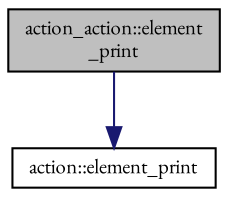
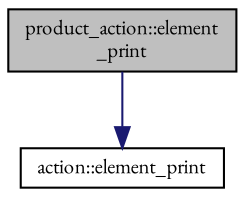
node "action_action::element _print": label "action_action::element _print" -> "product_action::element _print"
